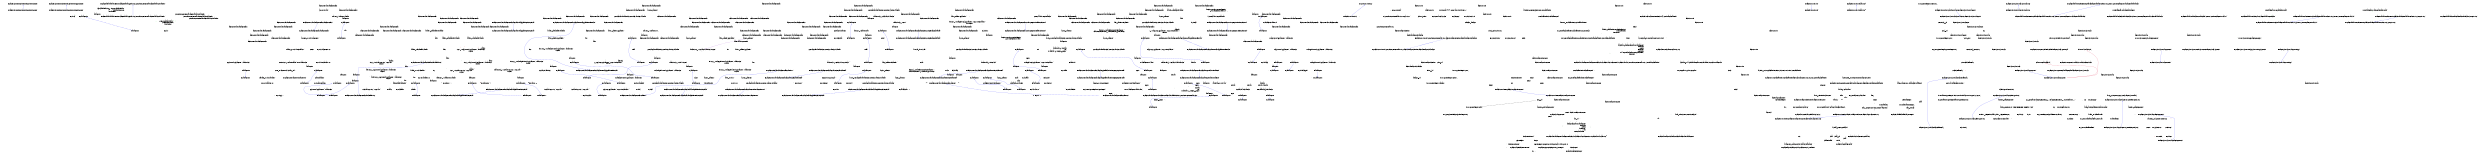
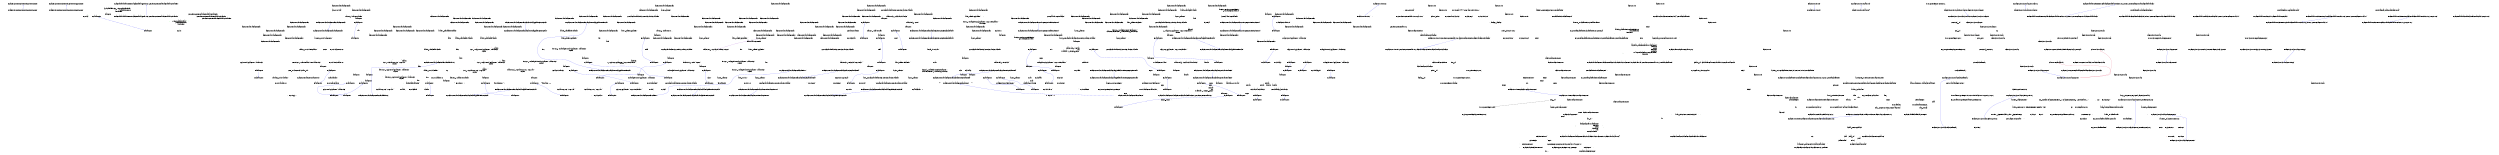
node "Entry Never.Server.Worker.ToString()": label "Entry Never.Server.Worker.ToString()" -> "Entry Hangfire.Server.Worker.ToString()"
